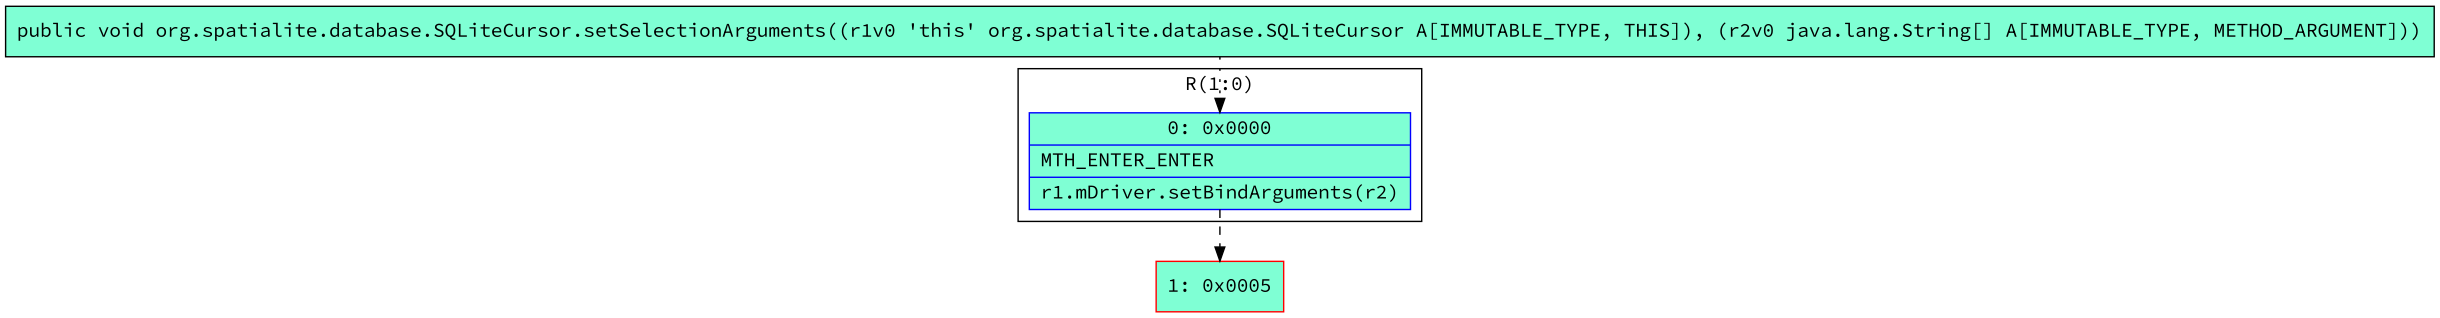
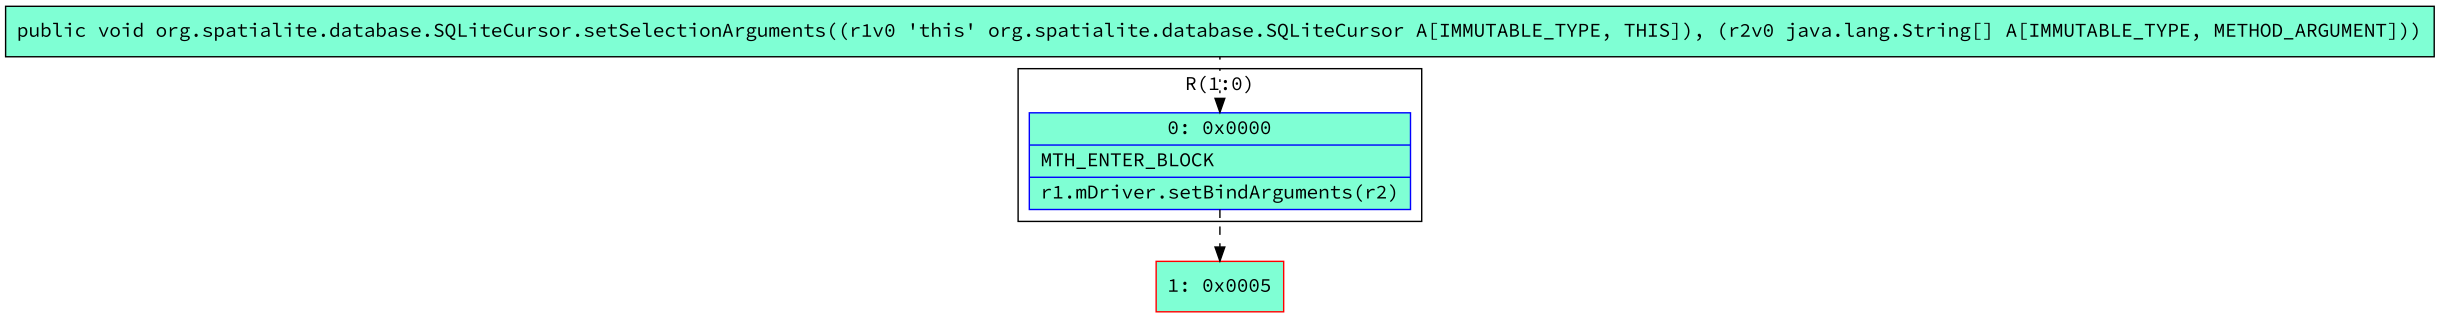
node "0: 0x0000": text "MTH_ENTER_ENTER" -> "MTH_ENTER_BLOCK"
